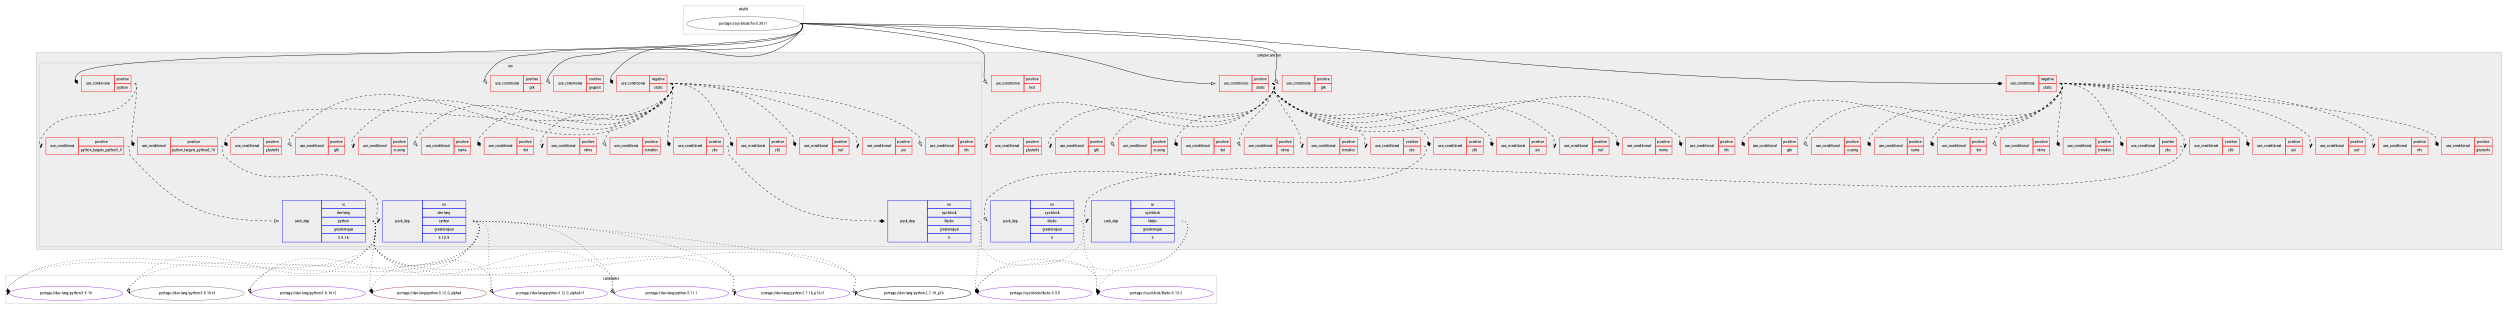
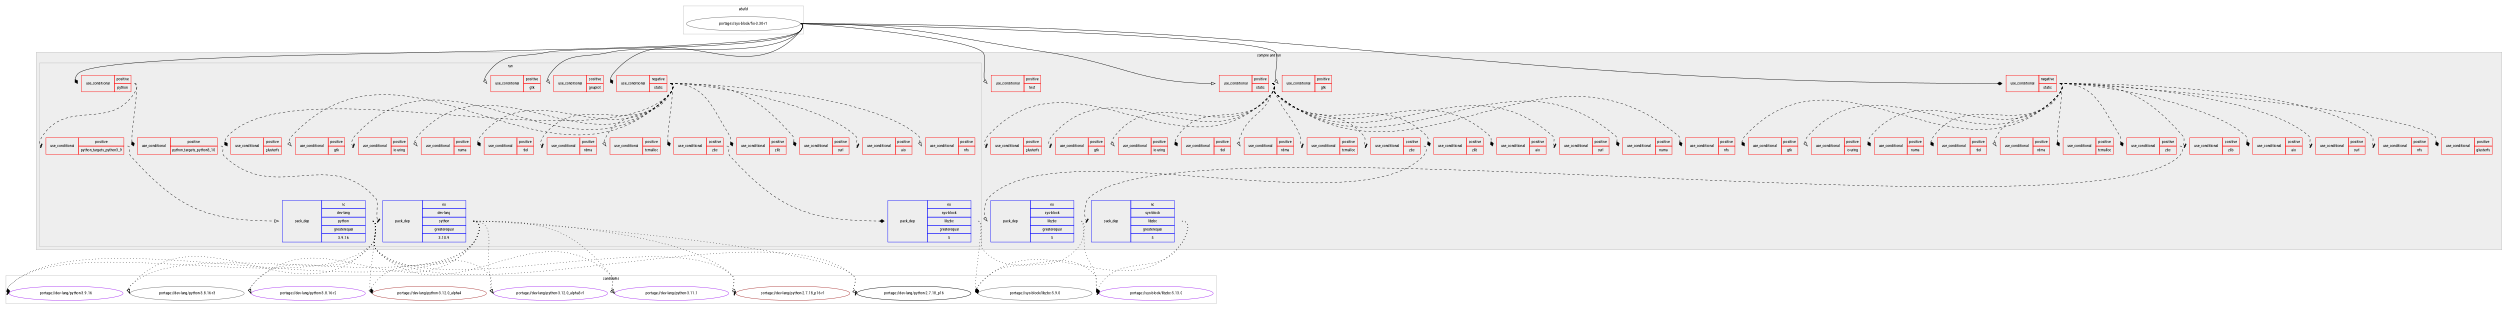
node "portage://dev-lang/python-2.7.18_p16-r1": color purple -> brown
node "portage://sys-block/libzbc-5.9.0": color purple -> gray40
